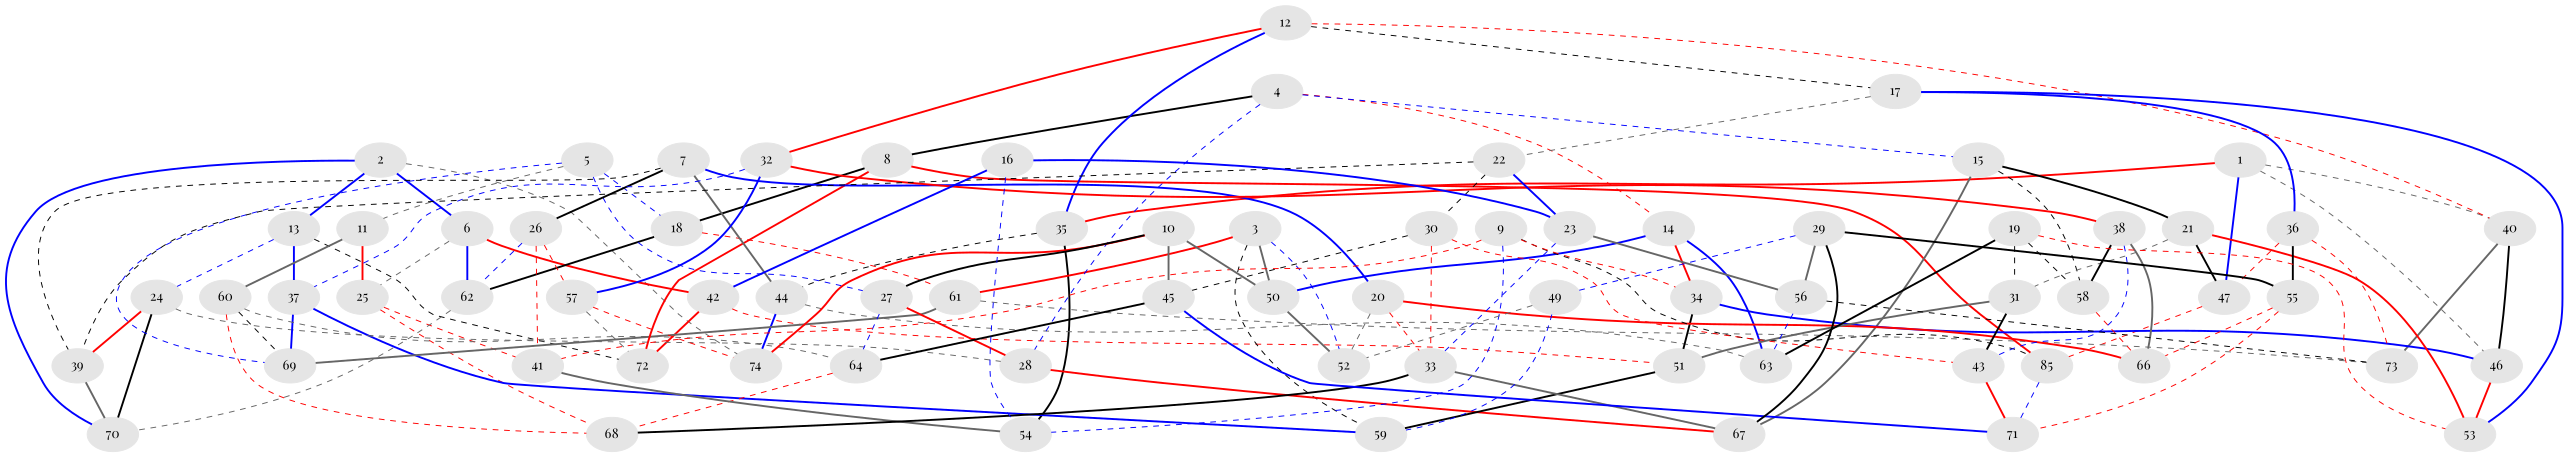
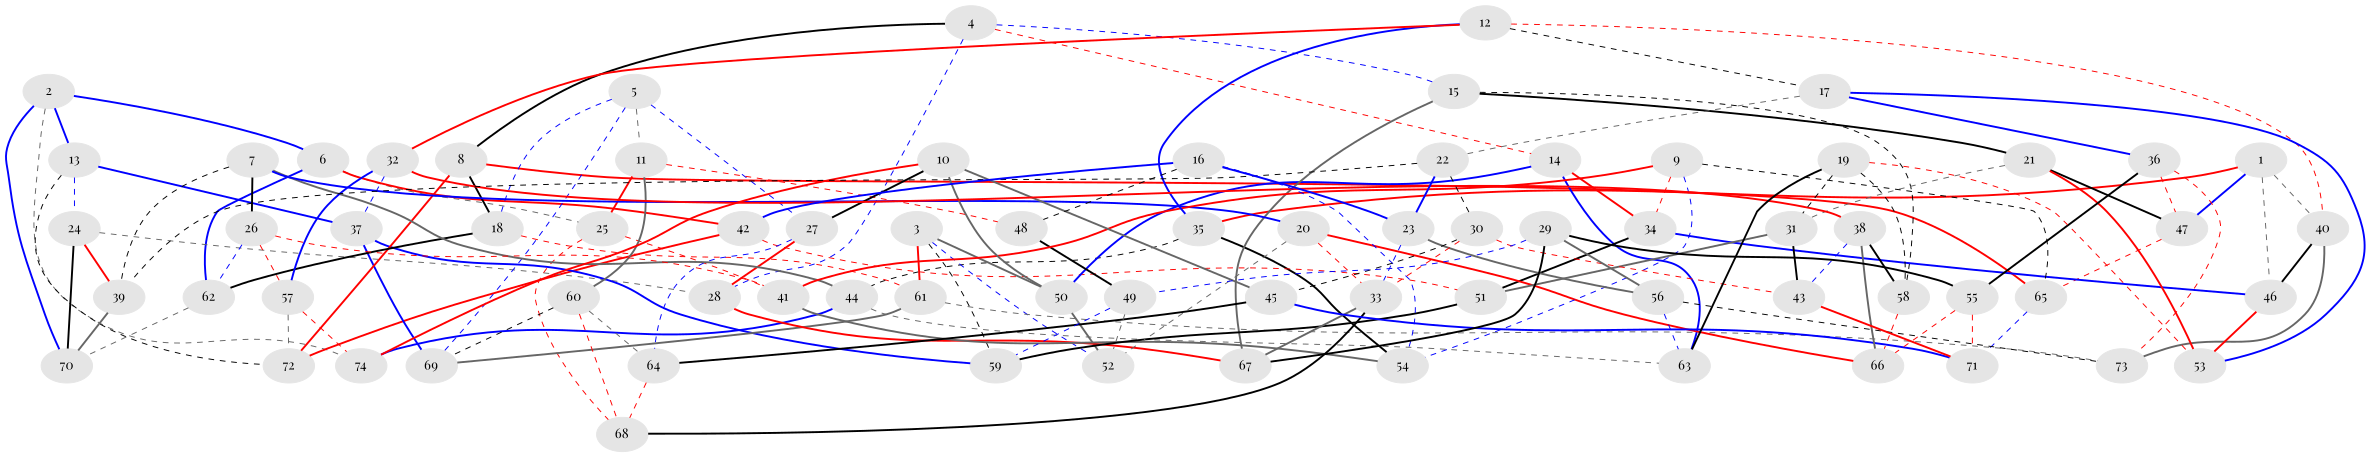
node "48": added
edge "9" -- "41": style dashed -> bold
node "85": label "85" -> "65"
